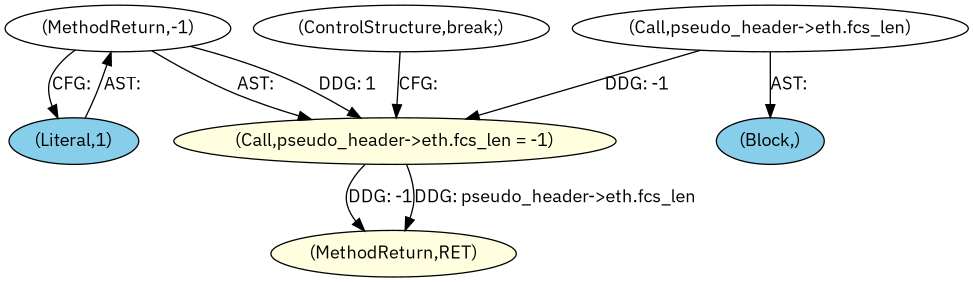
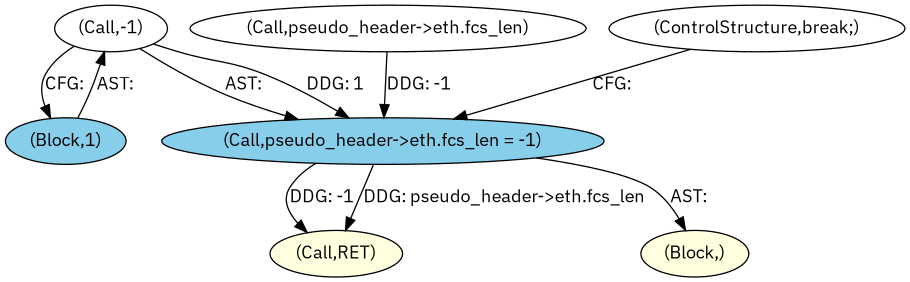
node "(MethodReturn,-1)": label "(MethodReturn,-1)" -> "(Call,-1)"
edge "(Call,pseudo_header->eth.fcs_len)" -> "(Block,)": now "(Call,pseudo_header->eth.fcs_len = -1)" -> "(Block,)"
node "(Literal,1)": label "(Literal,1)" -> "(Block,1)"
node "(Call,pseudo_header->eth.fcs_len = -1)": fillcolor lightyellow -> skyblue
node "(Block,)": fillcolor skyblue -> lightyellow
node "(MethodReturn,RET)": label "(MethodReturn,RET)" -> "(Call,RET)"
